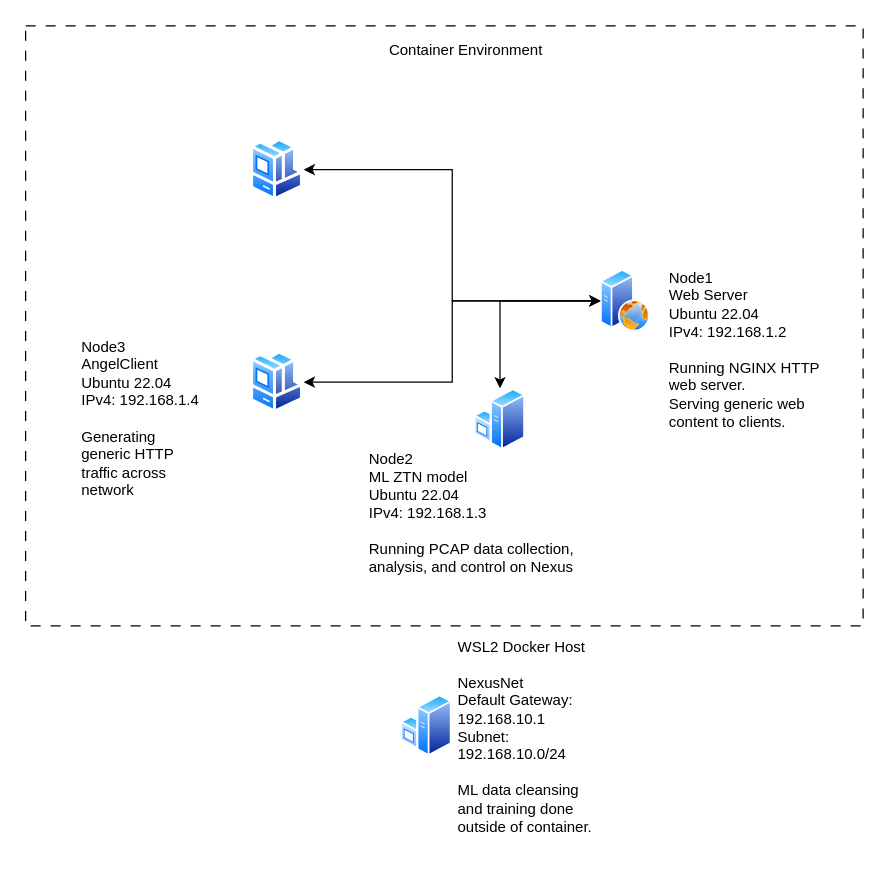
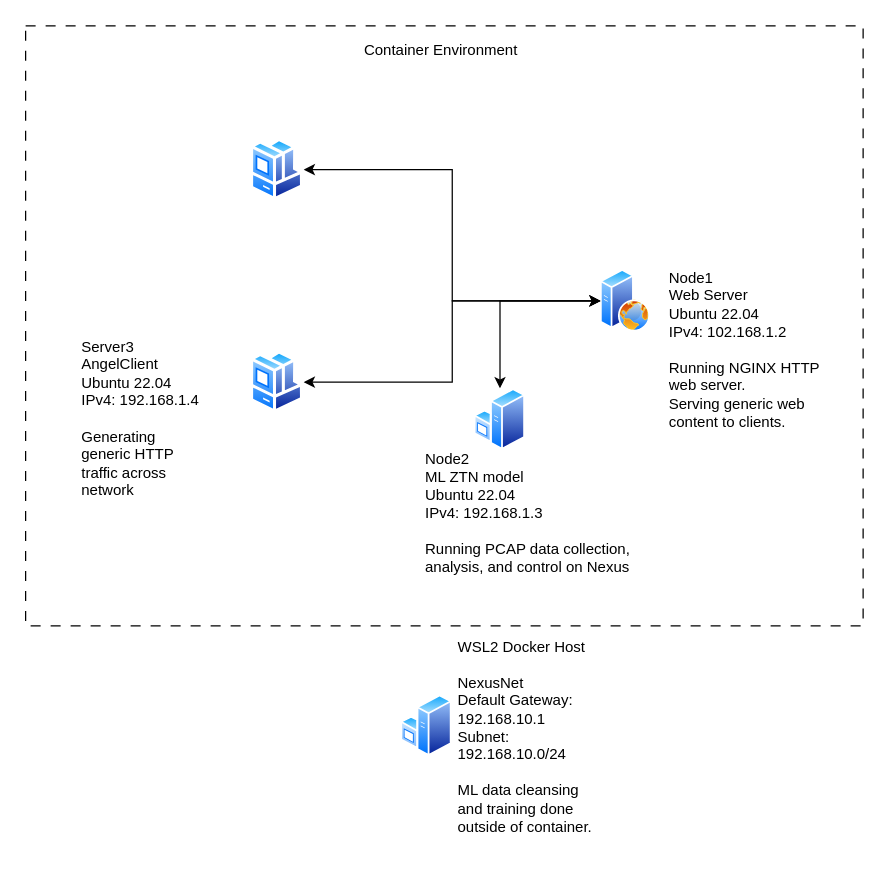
node "Container Environment": moved (466, 51) -> (441, 51)
node "Node1 Web Server Ubuntu 22.04 IPv4: 192.168.1.2 Running NGINX HTTP web server. Serving generic web content to clients.": label "Node1 Web Server Ubuntu 22.04 IPv4: 192.168.1.2 Running NGINX HTTP web server. Serving generic web content to clients." -> "Node1 Web Server Ubuntu 22.04 IPv4: 102.168.1.2 Running NGINX HTTP web server. Serving generic web content to clients."
node "Node3 AngelClient Ubuntu 22.04 IPv4: 192.168.1.4 Generating generic HTTP traffic across network": label "Node3 AngelClient Ubuntu 22.04 IPv4: 192.168.1.4 Generating generic HTTP traffic across network" -> "Server3 AngelClient Ubuntu 22.04 IPv4: 192.168.1.4 Generating generic HTTP traffic across network"
node "Node2 ML ZTN model Ubuntu 22.04 IPv4: 192.168.1.3 Running PCAP data collection, analysis, and control on Nexus": moved (501, 532) -> (557, 532)
